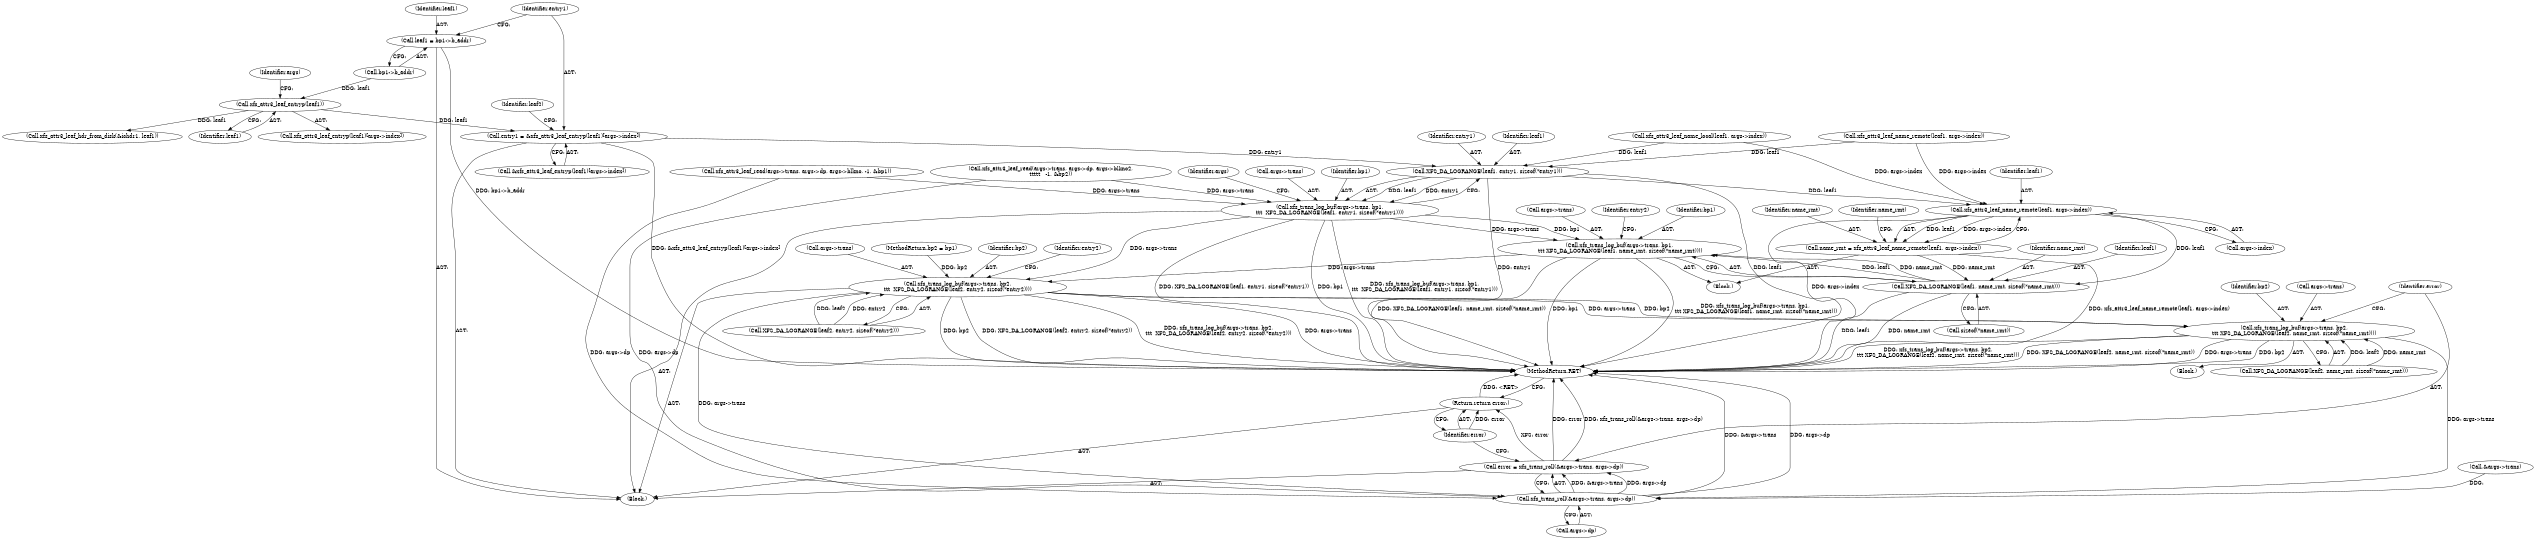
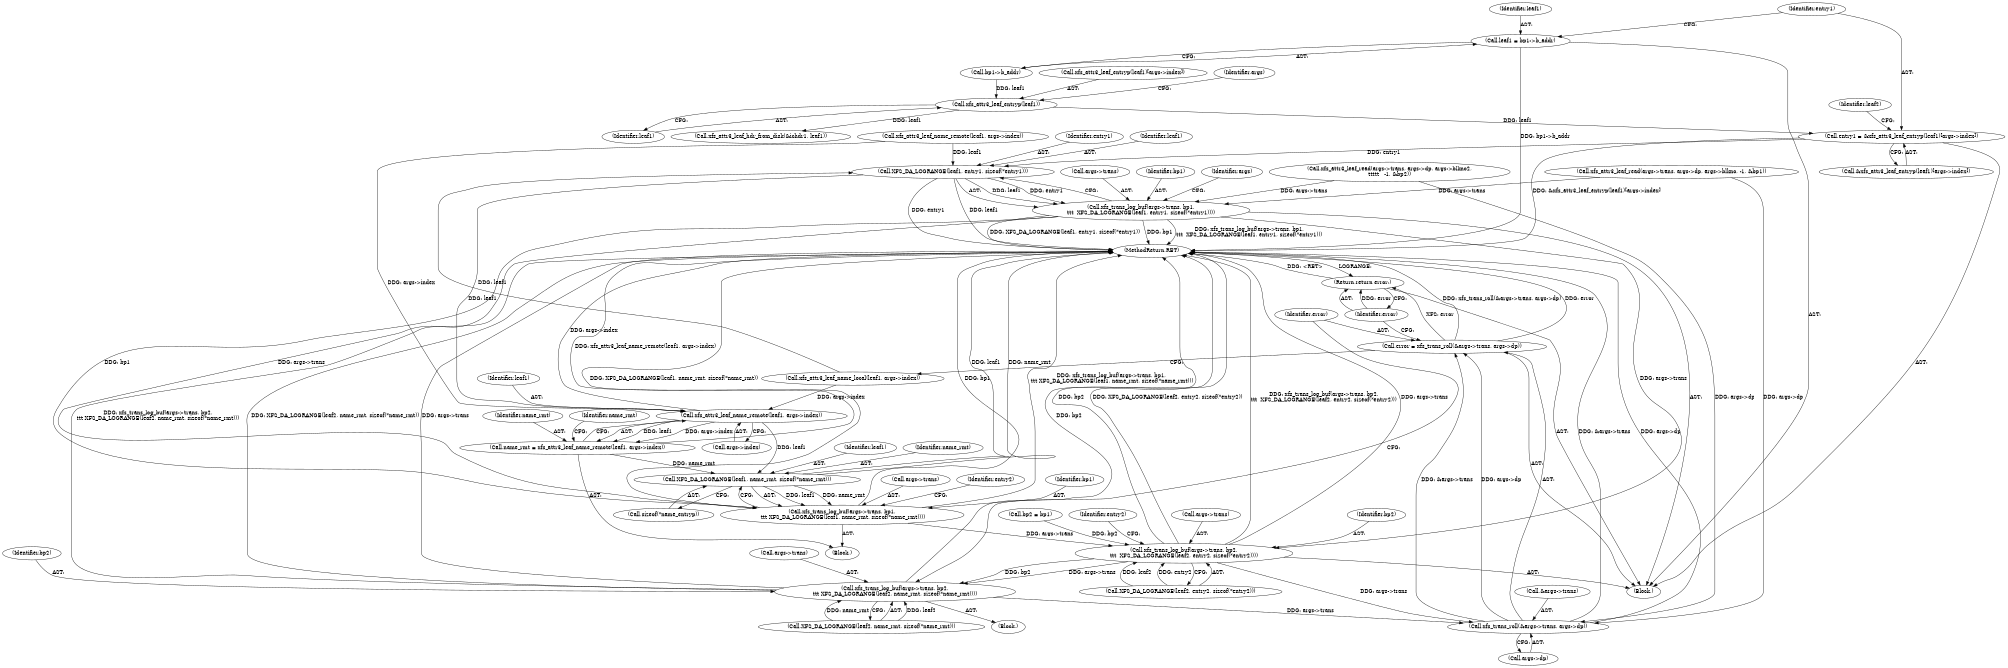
edge "(Call,xfs_attr3_leaf_entryp(leaf1))" -> "(Call,xfs_attr3_leaf_entryp(leaf1)[args->index])": reversed
node "(MethodReturn,bp2 = bp1)": label "(MethodReturn,bp2 = bp1)" -> "(Call,bp2 = bp1)"
node "(Call,sizeof(*name_rmt))": label "(Call,sizeof(*name_rmt))" -> "(Call,sizeof(*name_entryp))"
edge "(MethodReturn,RET)" -> "(Return,return error;)": label "CFG: " -> "LOGRANGE: "
edge "(Call,error = xfs_trans_roll(&args->trans, args->dp))" -> "(Call,xfs_trans_roll(&args->trans, args->dp))": now "(Call,error = xfs_trans_roll(&args->trans, args->dp))" -> "(Call,xfs_attr3_leaf_name_local(leaf1, args->index))"
edge "(Call,&args->trans)" -> "(Call,xfs_trans_roll(&args->trans, args->dp))": label "DDG: " -> "AST: "
